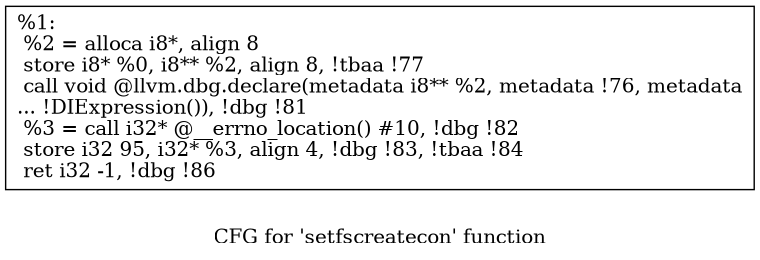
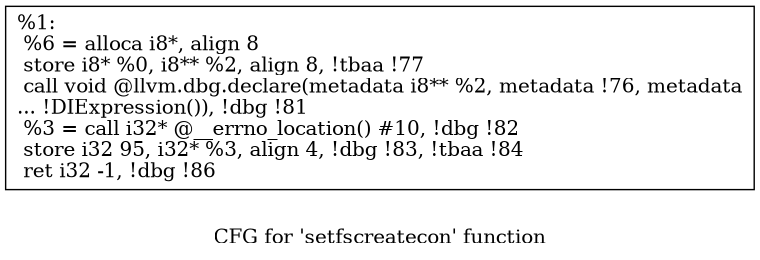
node "%1:": text "%2 = alloca i8*, align 8" -> "%6 = alloca i8*, align 8"
